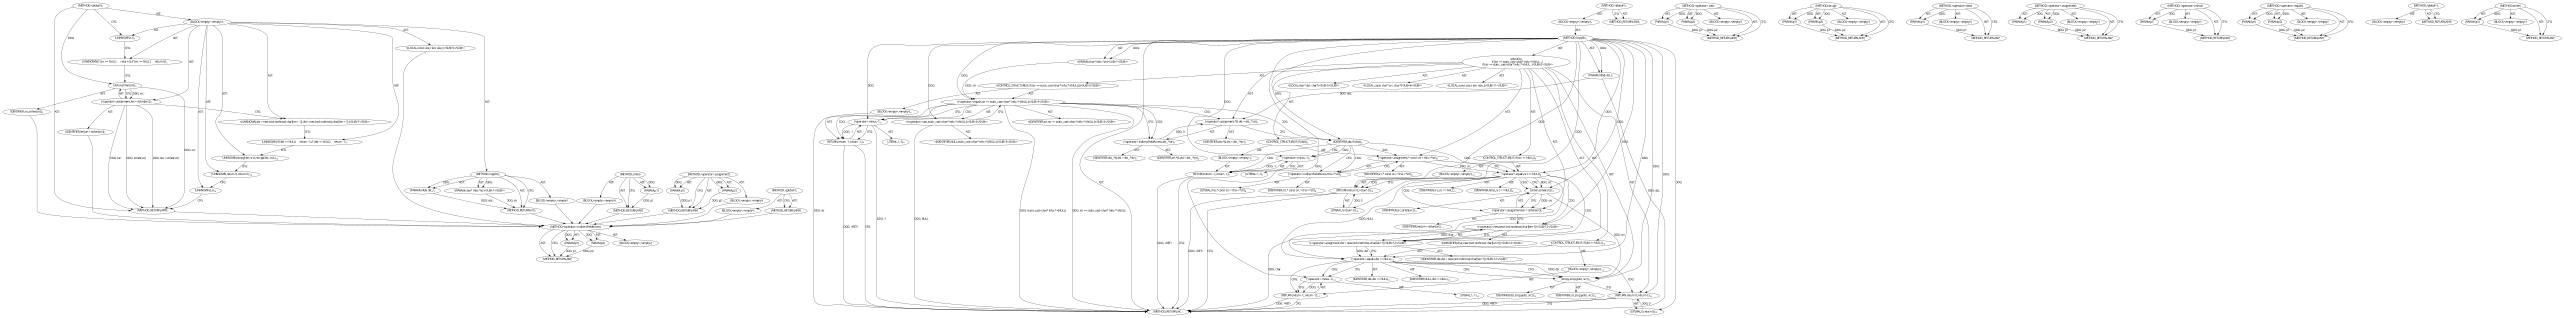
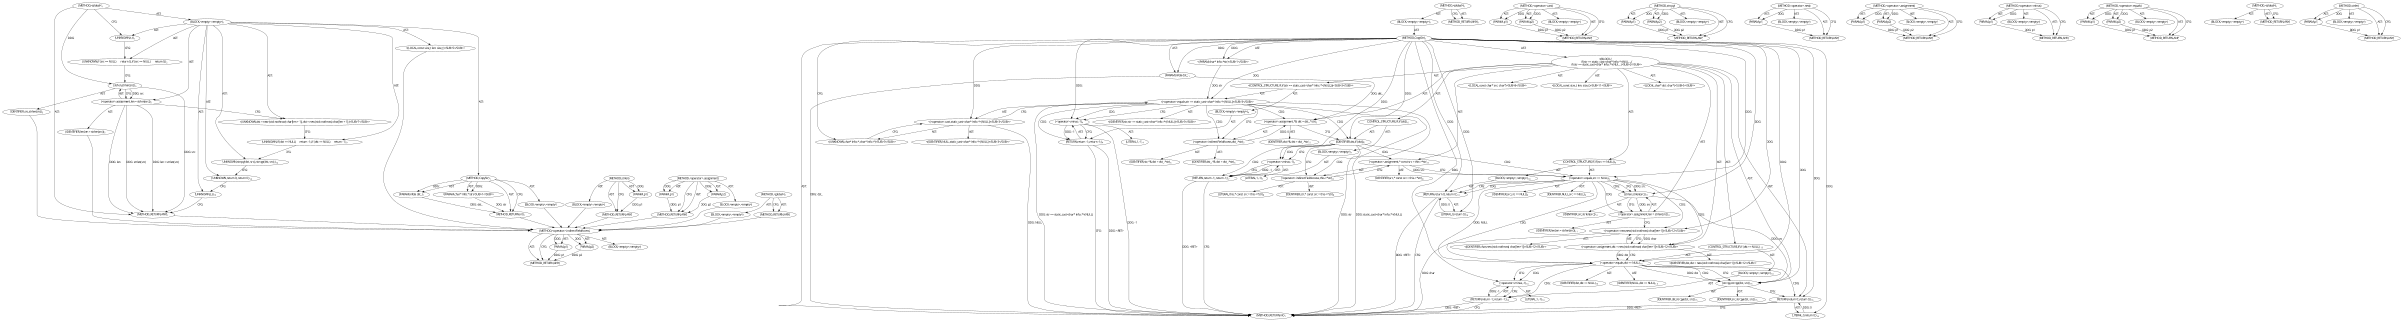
node "<(UNKNOWN,char* Info::*,char* Info::*)<SUB>3</SUB>>": added
edge "(CONTROL_STRUCTURE,IF,if (dst))" -> "(<operator>.assignment,* const src = this->*str)": now "(CONTROL_STRUCTURE,IF,if (dst))" -> "(IDENTIFIER,dst,if (dst))"
